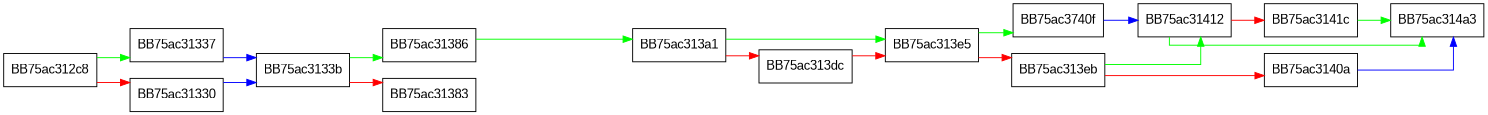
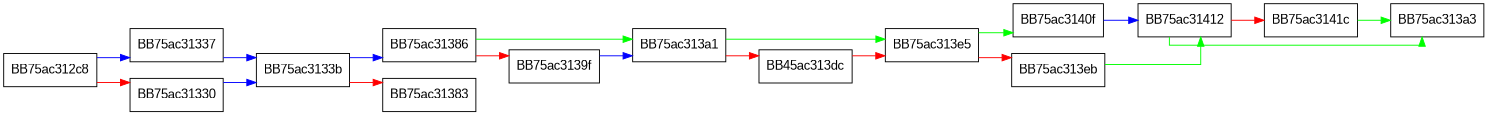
node "BB75ac3740f": label "BB75ac3740f" -> "BB75ac3140f"
node "BB75ac314a3": label "BB75ac314a3" -> "BB75ac313a3"
edge "BB75ac312c8" -> "BB75ac31337": color green -> blue
edge "BB75ac3133b" -> "BB75ac31386": color green -> blue
node "BB75ac3139f": added
node "BB75ac313dc": label "BB75ac313dc" -> "BB45ac313dc"
node "BB75ac3140a": removed
